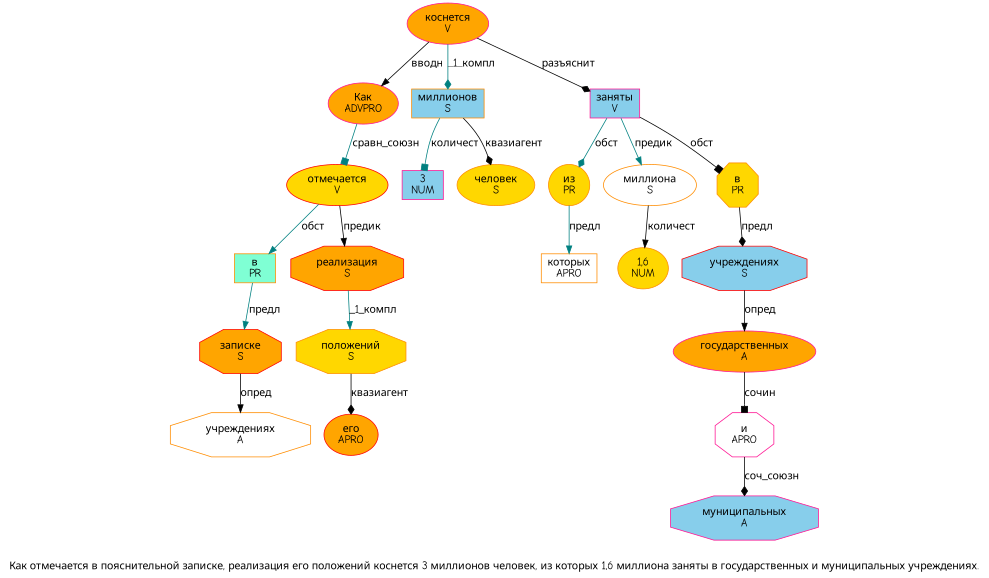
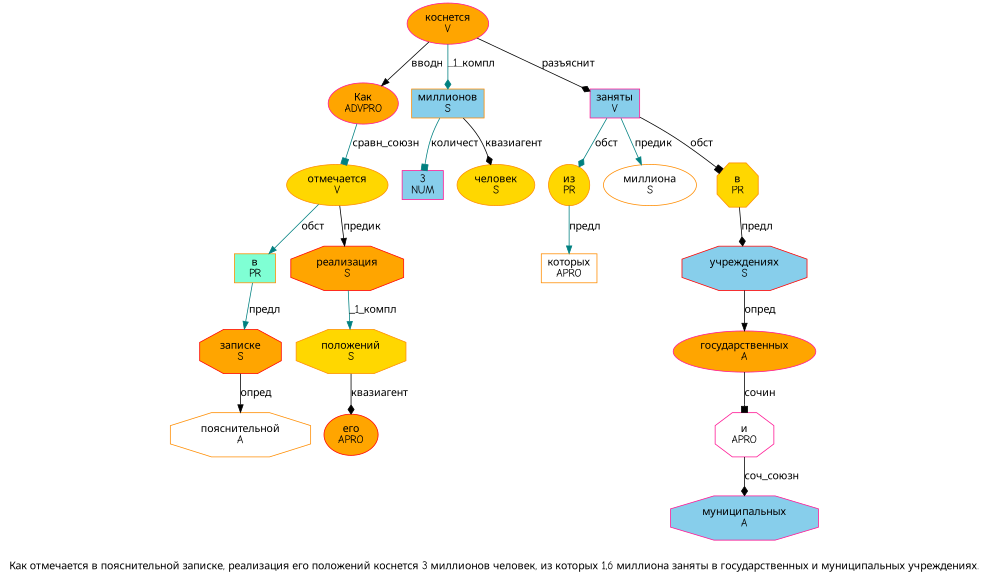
node "отмечается V": color red -> darkorange
node "1,6 NUM": removed
node "учреждениях A": label "учреждениях A" -> "пояснительной A"
